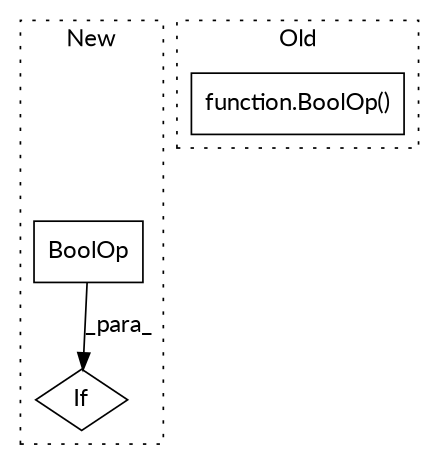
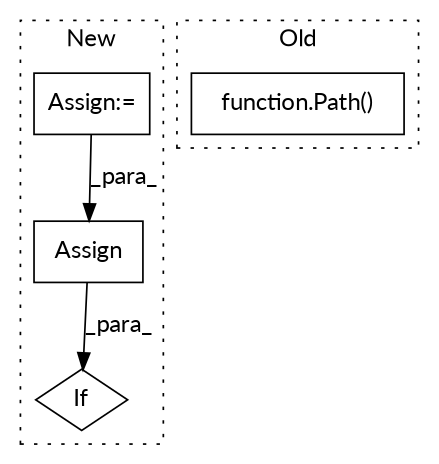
node "Assign:=": added
node "function.BoolOp()": label "function.BoolOp()" -> "function.Path()"
node "BoolOp": label "BoolOp" -> "Assign"
